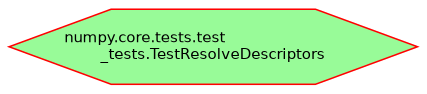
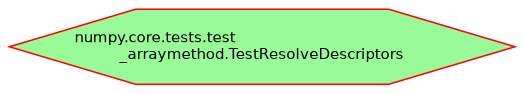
node "numpy.core.tests.test _tests.TestResolveDescriptors": label "numpy.core.tests.test _tests.TestResolveDescriptors" -> "numpy.core.tests.test _arraymethod.TestResolveDescriptors"
